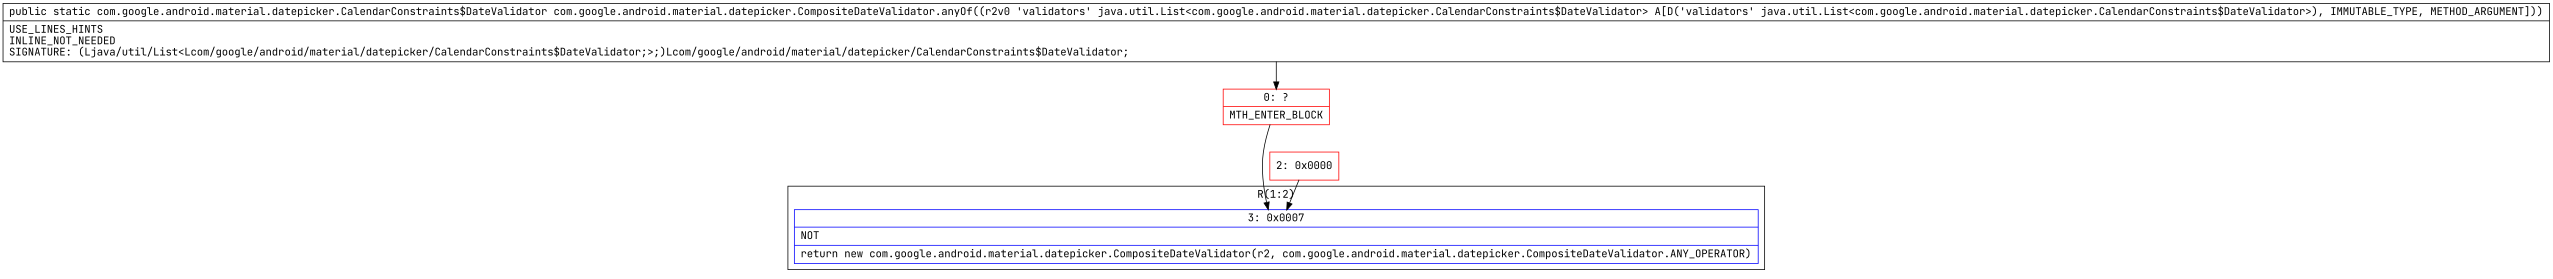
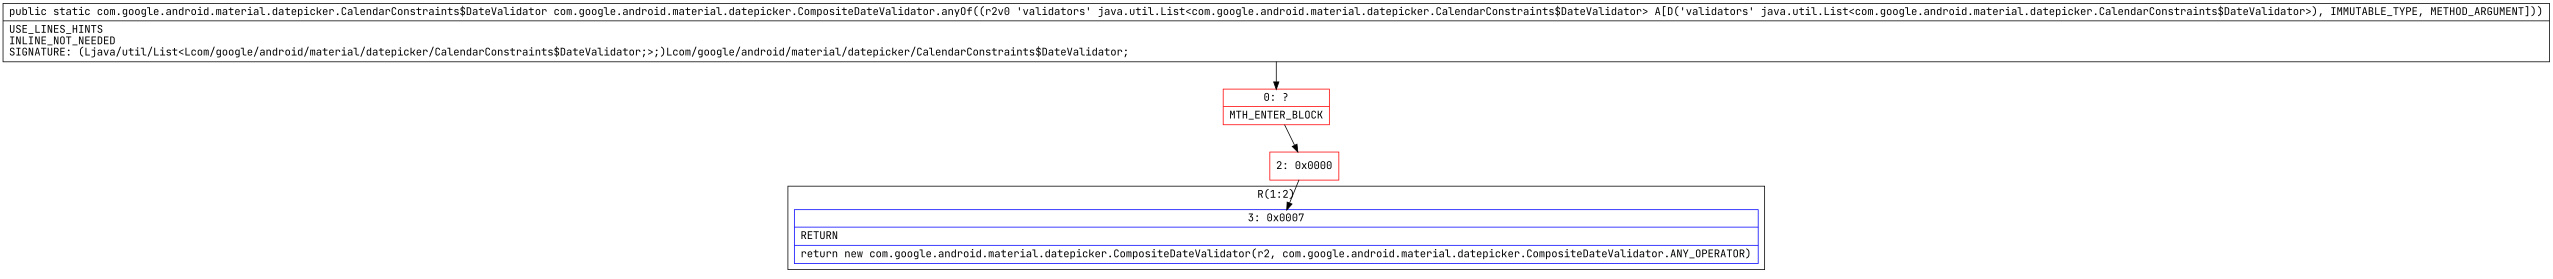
edge "0: ?" -> "3: 0x0007": now "0: ?" -> "2: 0x0000"
node "3: 0x0007": text "NOT" -> "RETURN"
